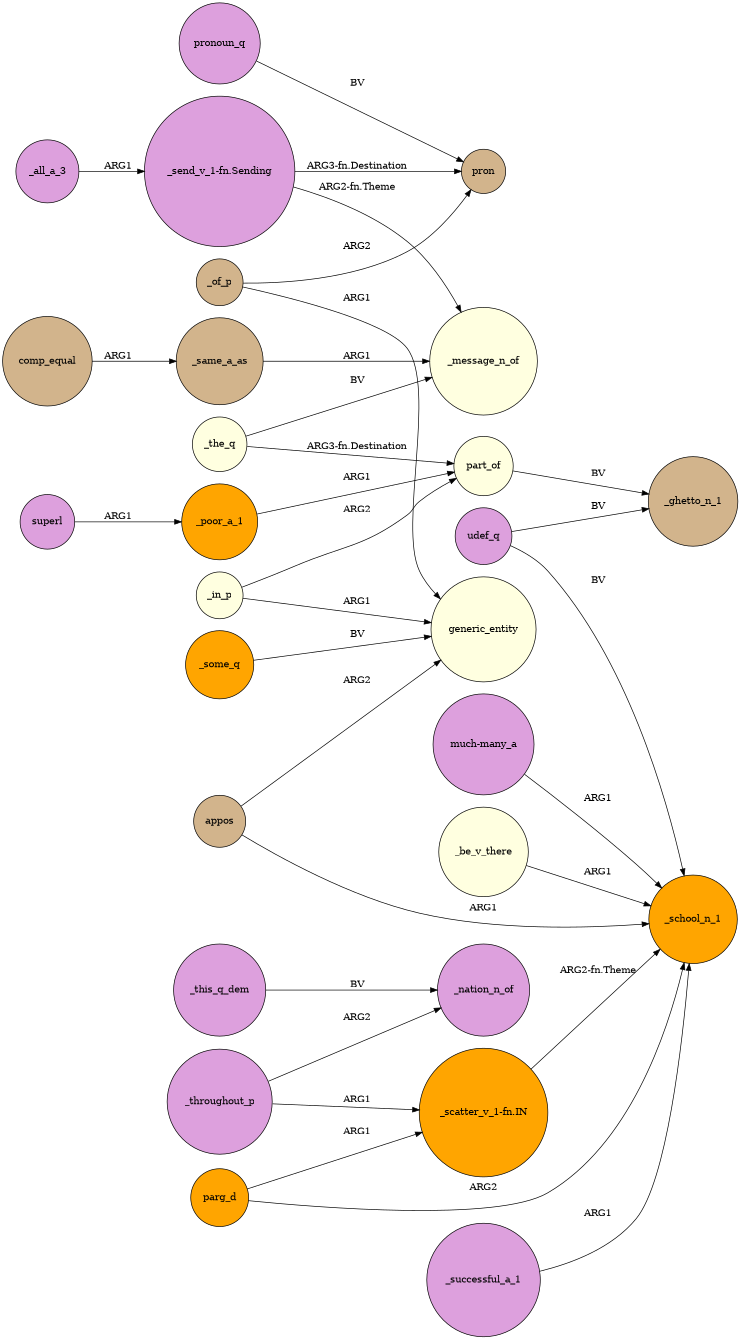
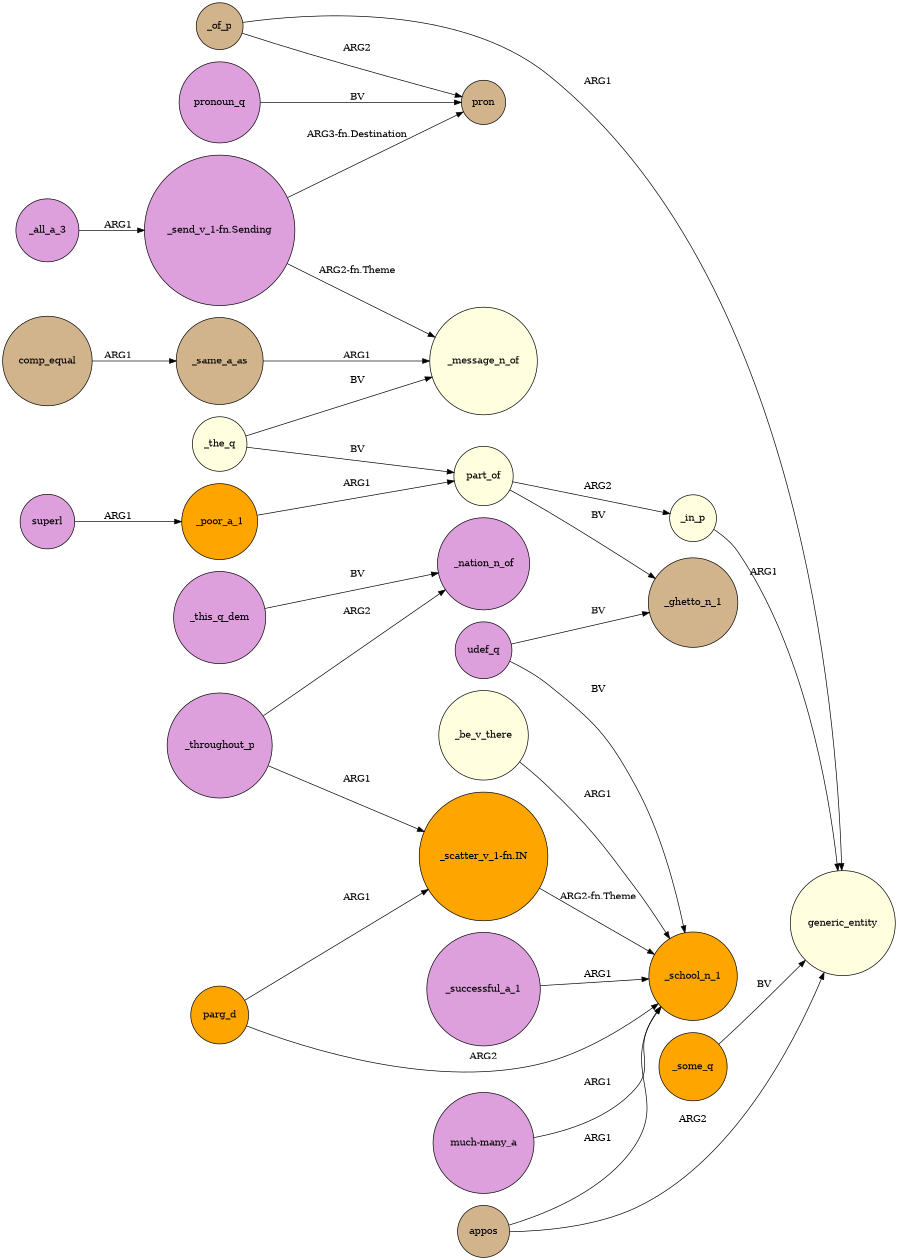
edge "_the_q" -> "part_of": label "ARG3-fn.Destination" -> "BV"
edge "_in_p" -> "part_of": reversed
